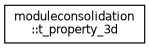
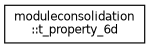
node "moduleconsolidation ::t_property_3d": label "moduleconsolidation ::t_property_3d" -> "moduleconsolidation ::t_property_6d"
